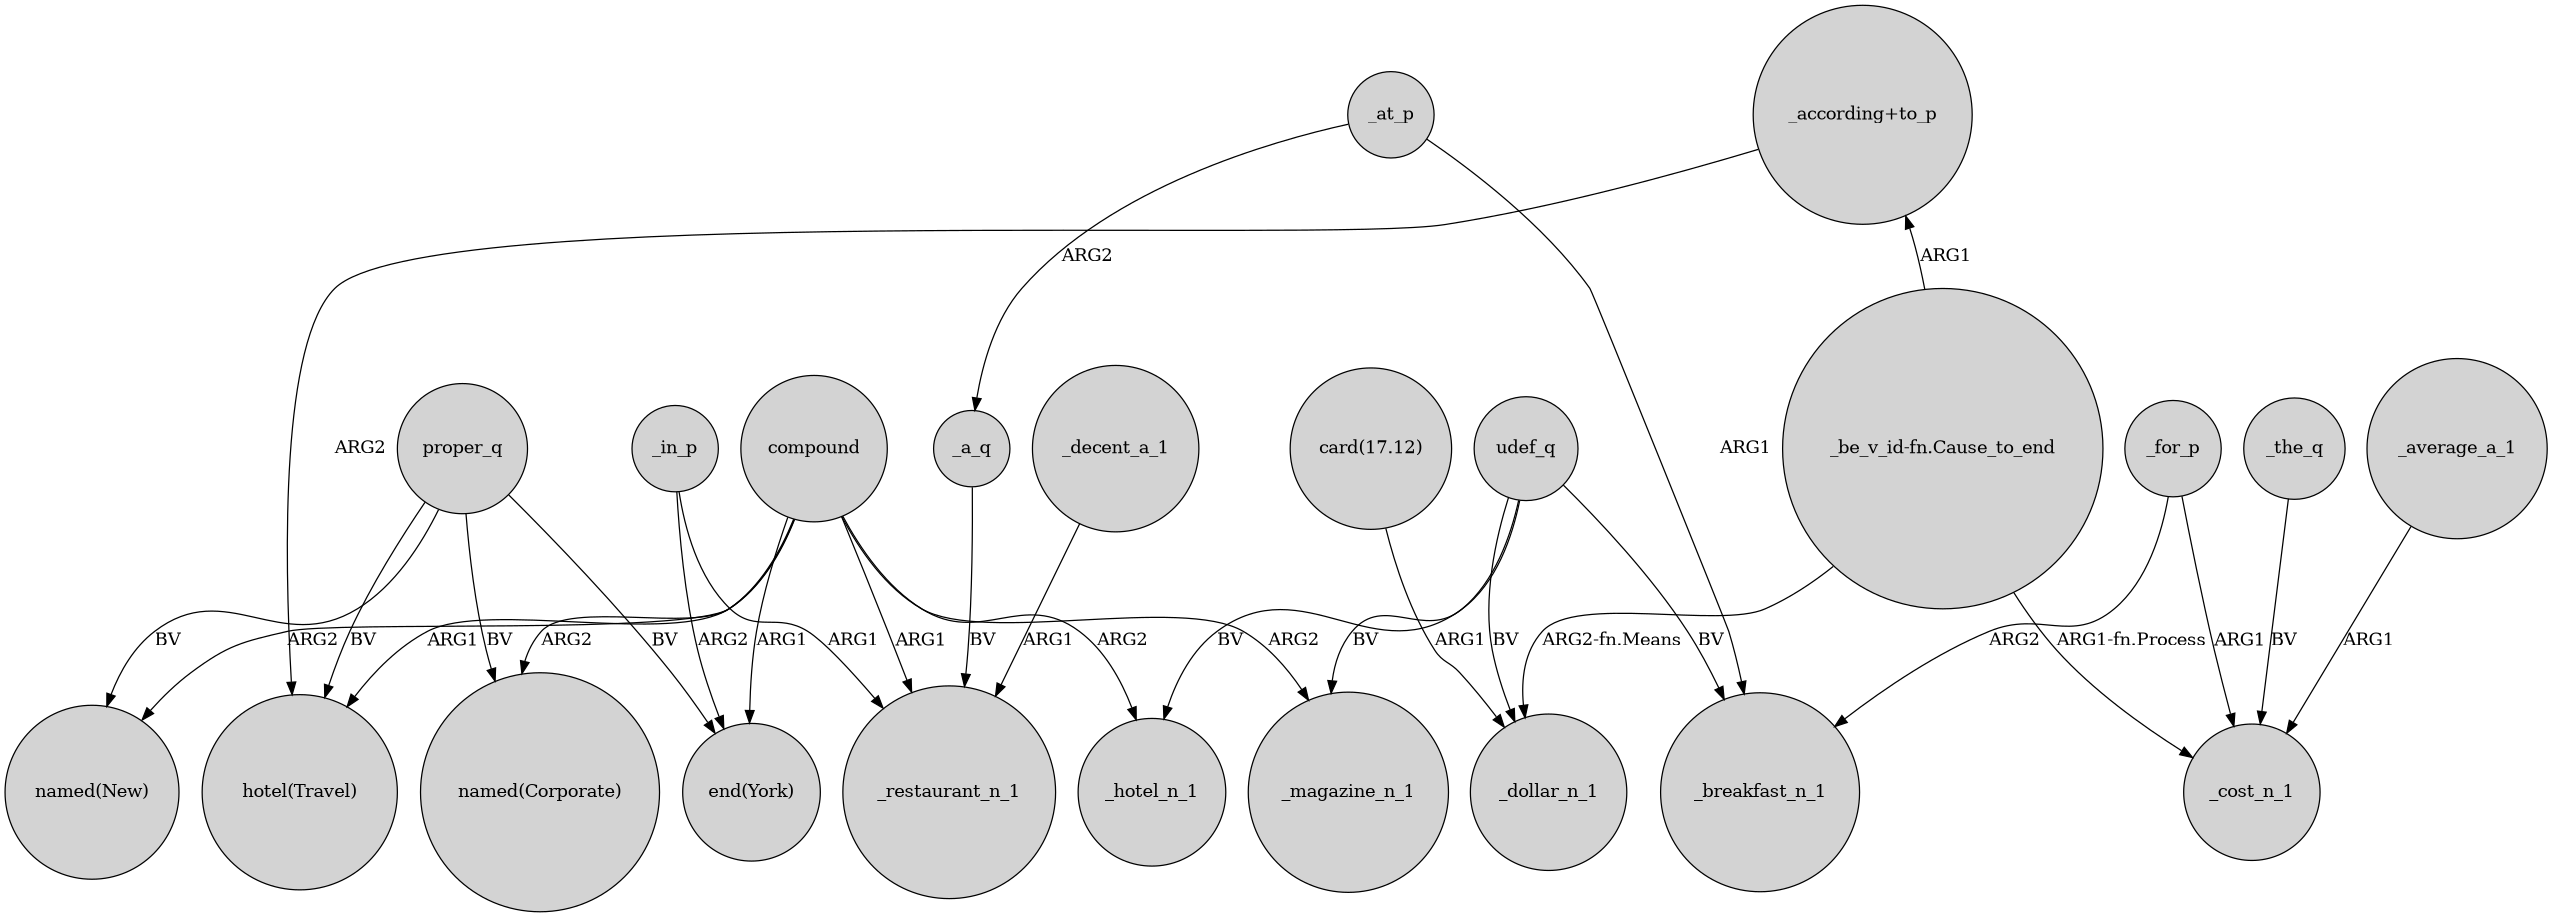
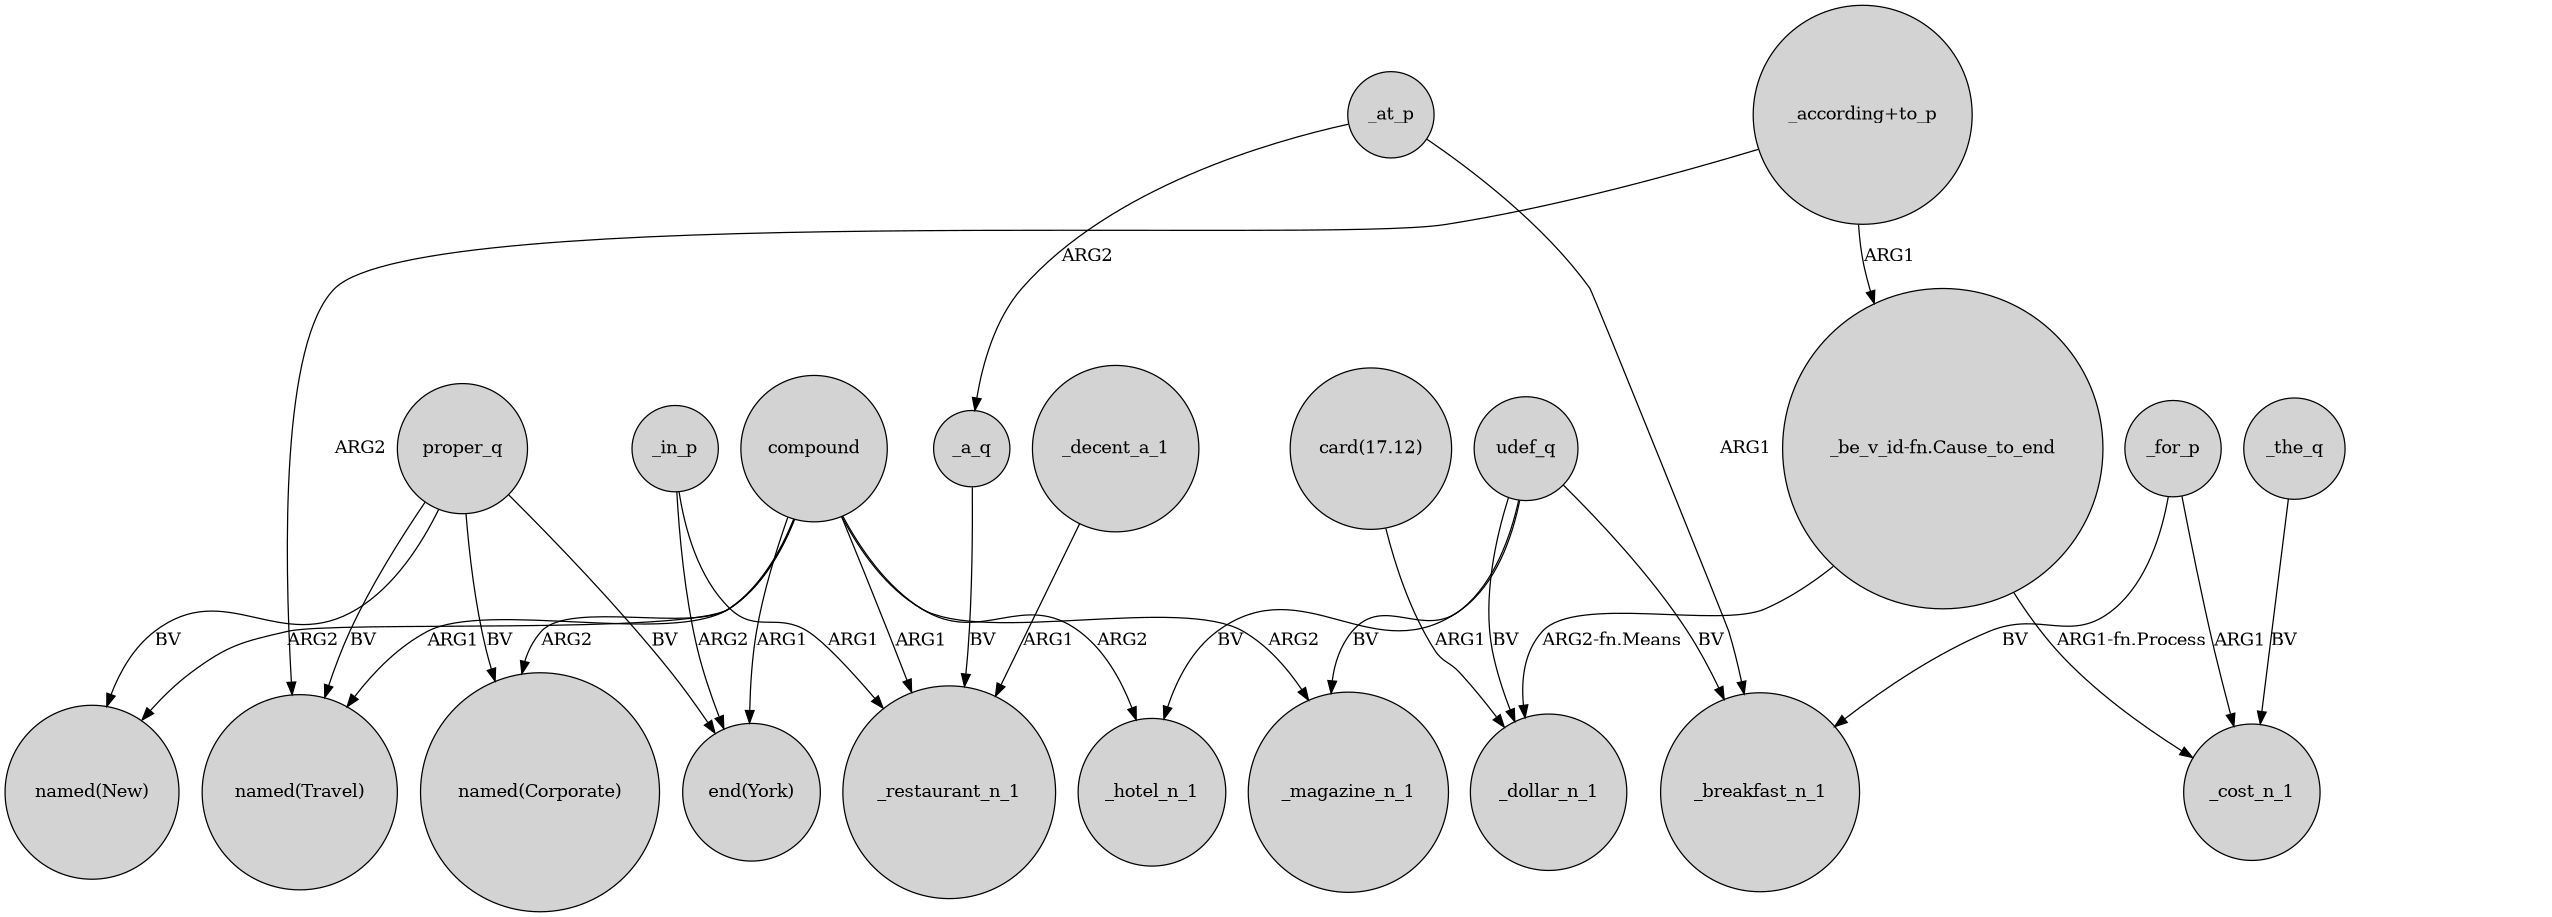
edge "_be_v_id-fn.Cause_to_end" -> "_according+to_p": reversed
node "_average_a_1": removed
edge "_for_p" -> "_breakfast_n_1": label "ARG2" -> "BV"
node "hotel(Travel)": label "hotel(Travel)" -> "named(Travel)"
